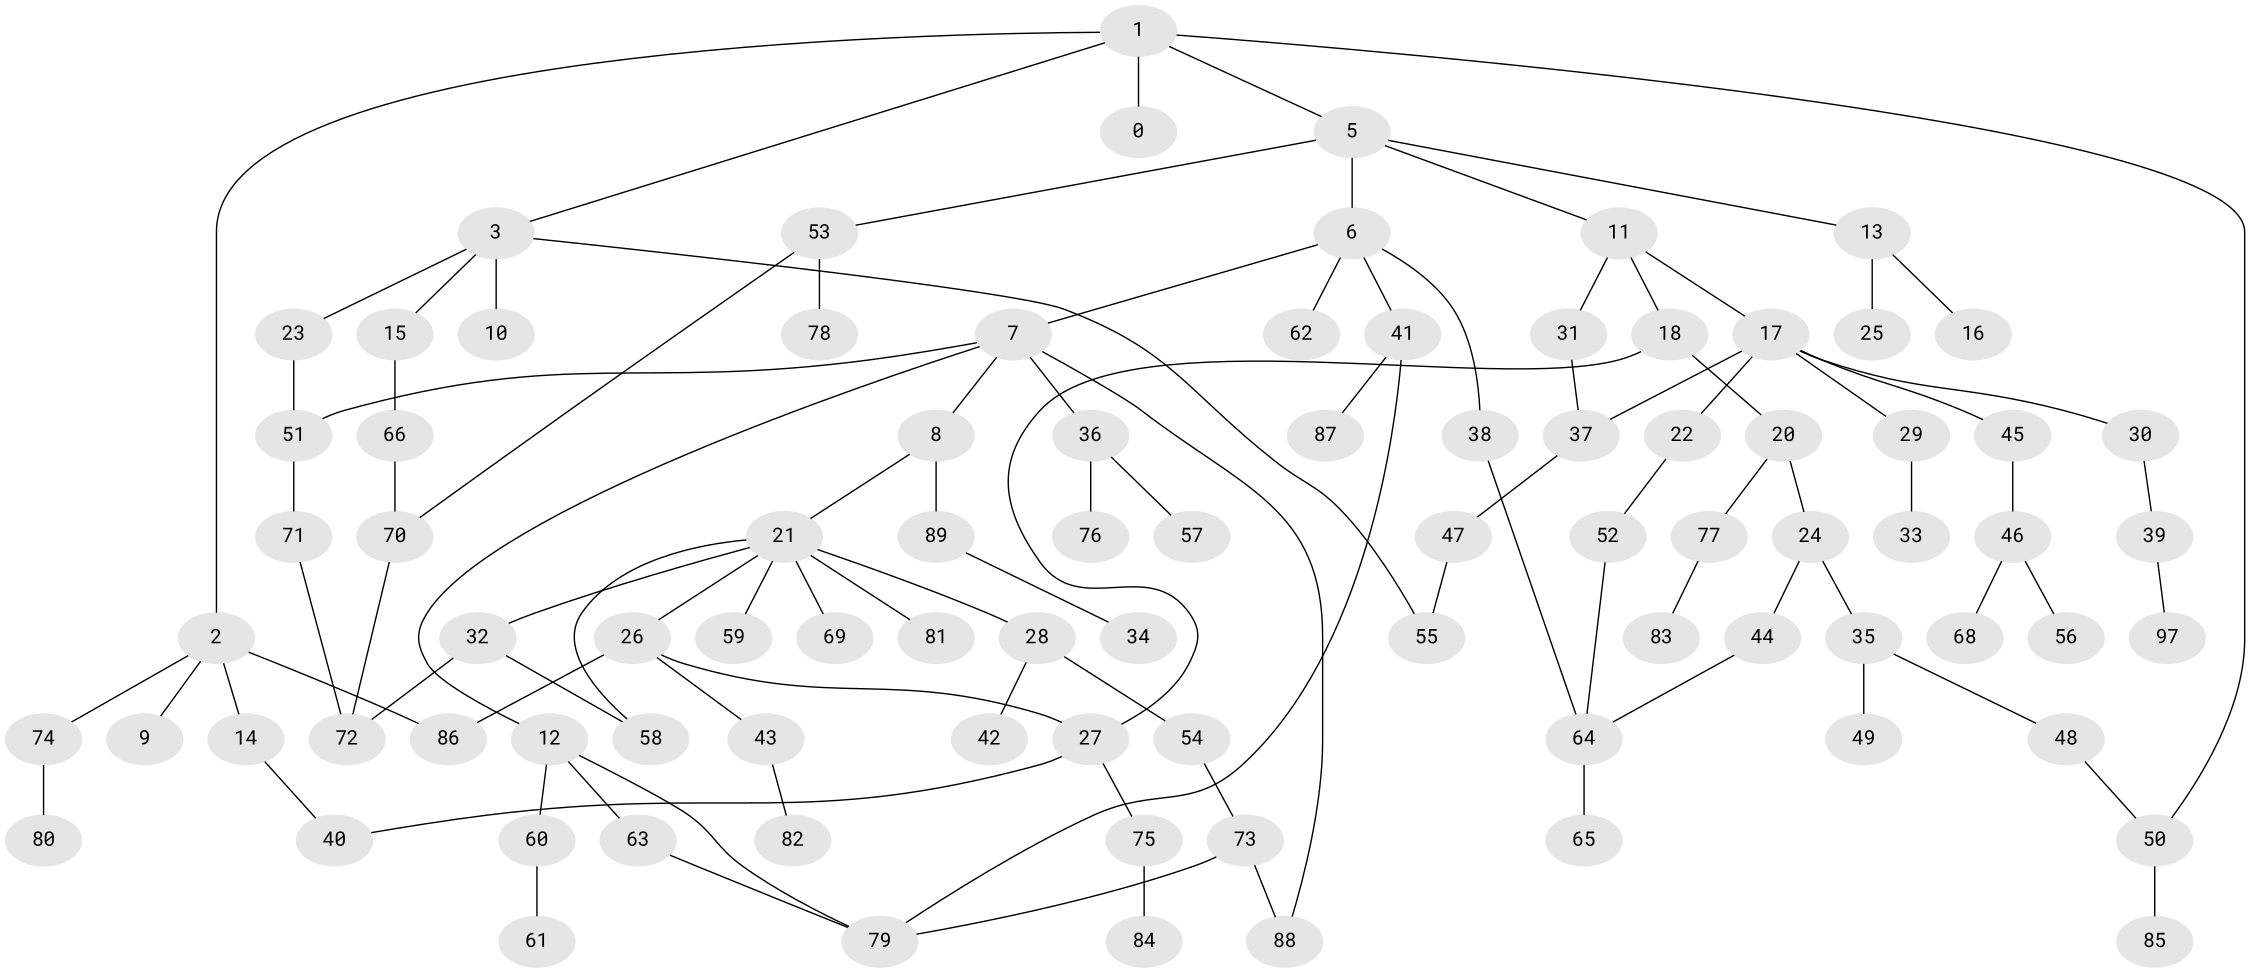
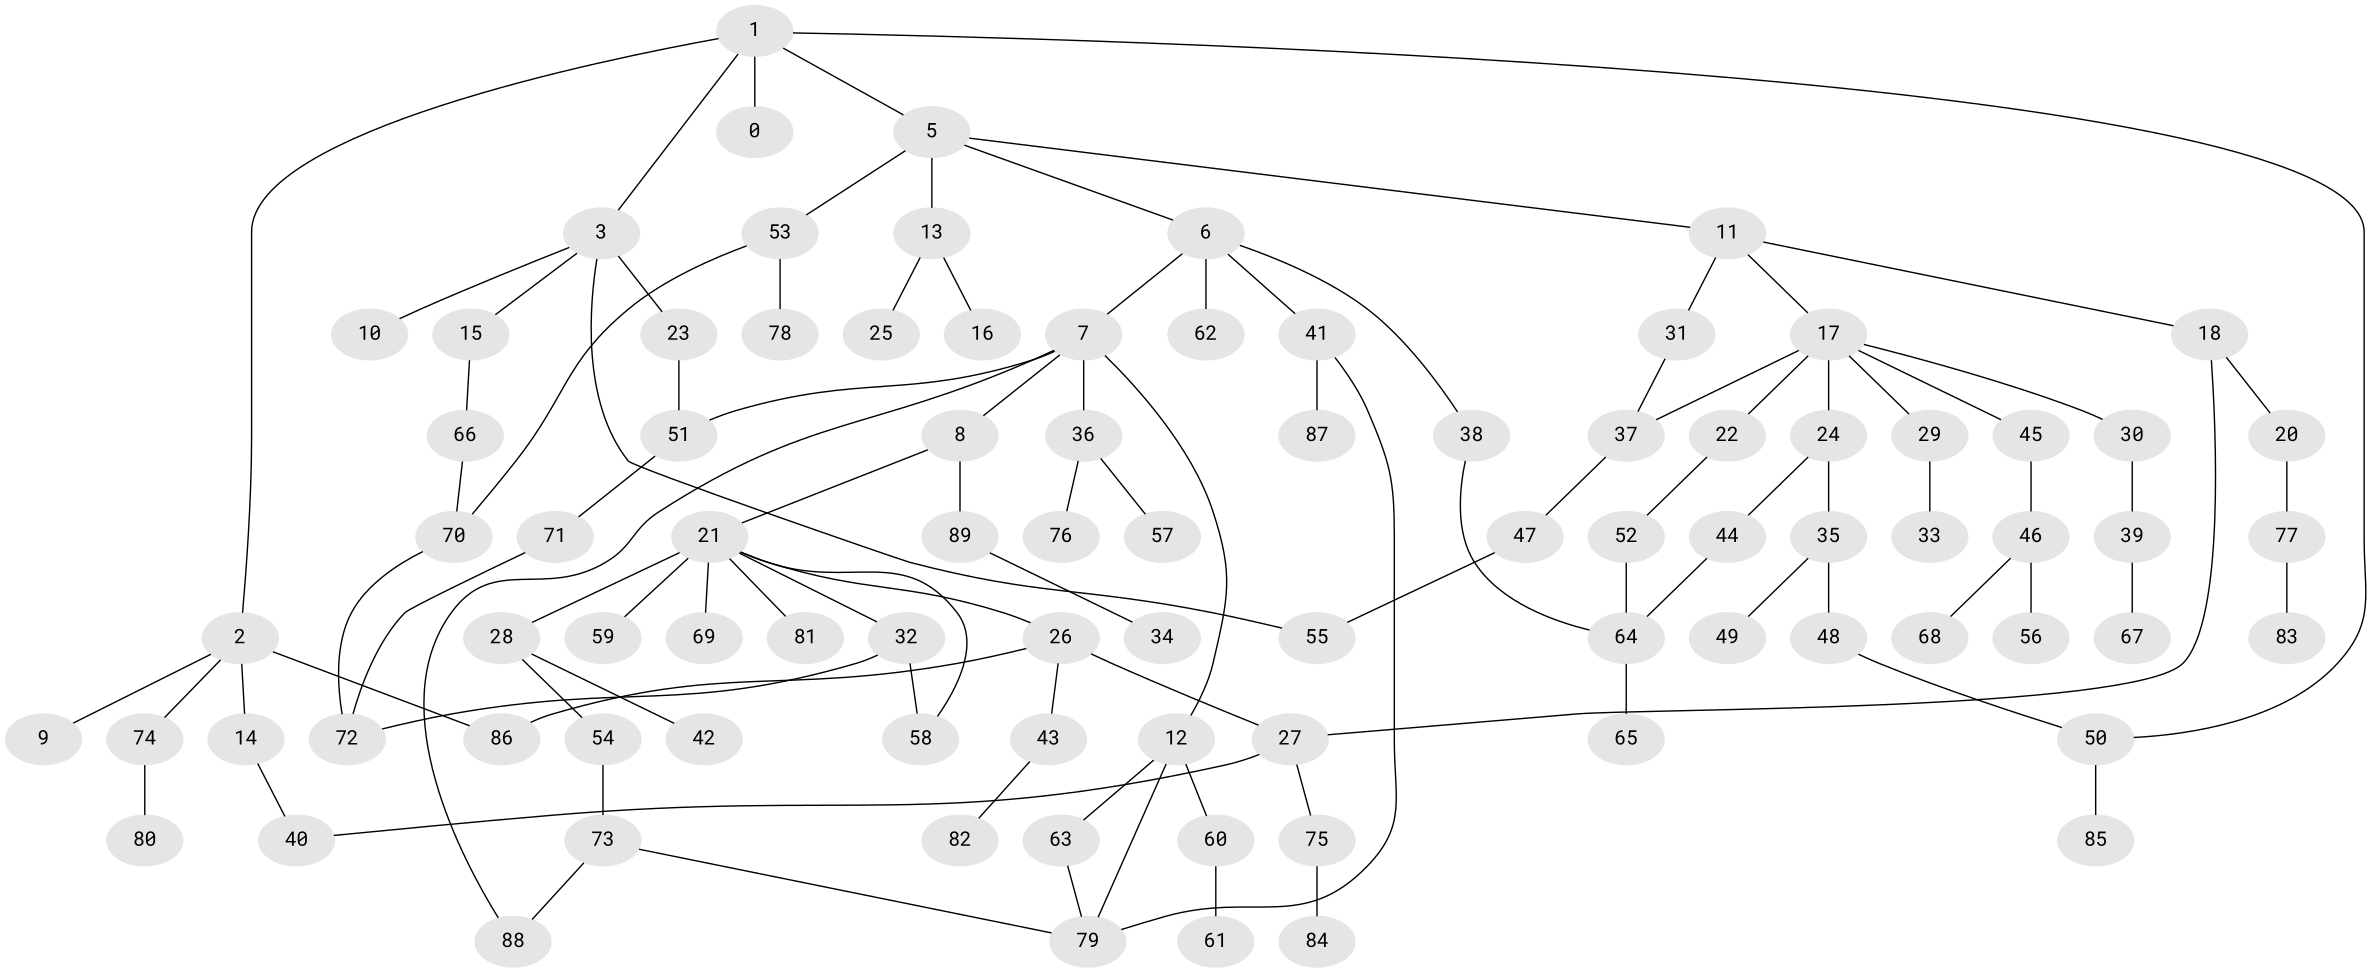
edge "20" -- "24": now "17" -- "24"
node "97": label "97" -> "67"
